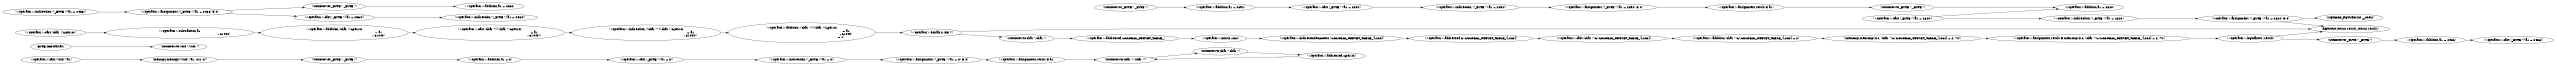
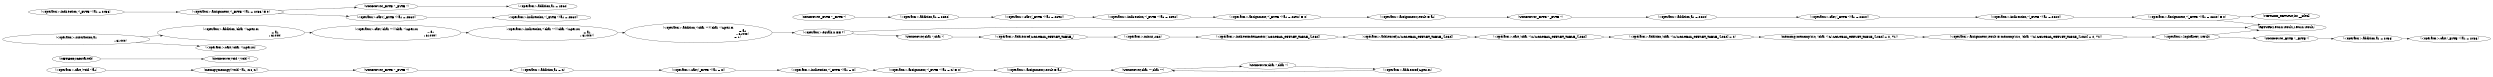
edge "(<operator>.cast,(_BYTE *)(a1 + 2820))" -> "(<operator>.addition,a1 + 2820)": reversed
edge "(<operator>.cast,(char *)&perror)" -> "(<operator>.subtraction,a1 - 61440)": reversed
node "(BYTE,IGDstartelt)": label "(BYTE,IGDstartelt)" -> "(METHOD,IGDstartelt)"
